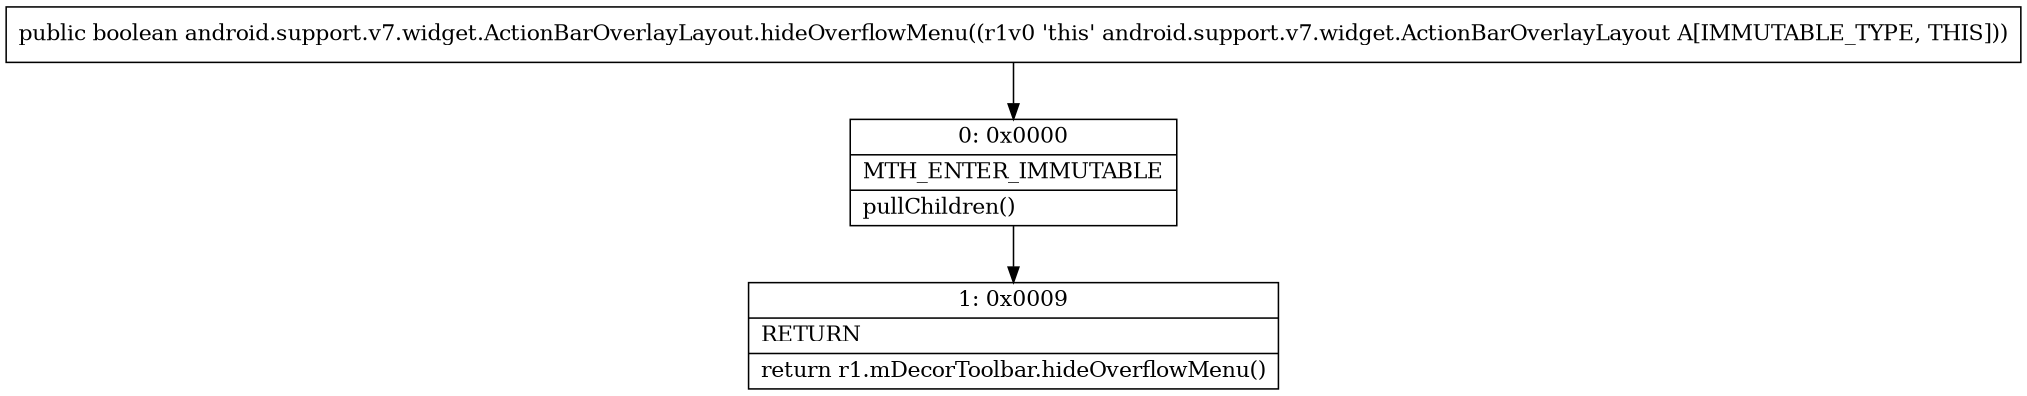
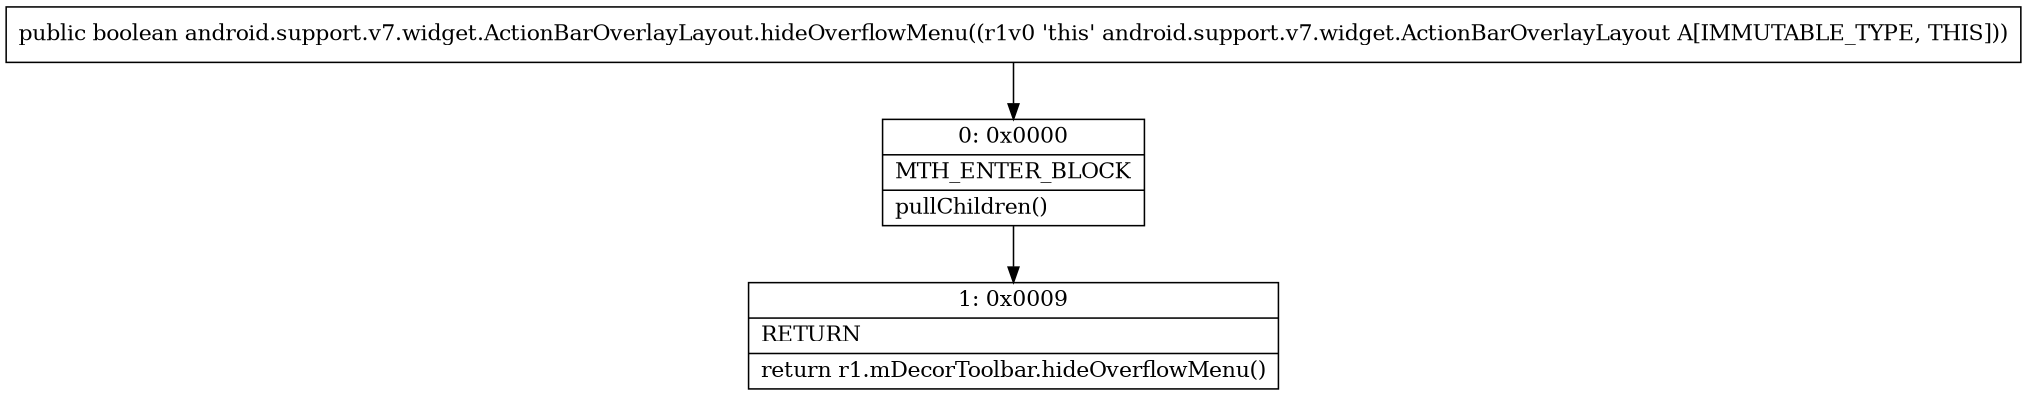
node "0: 0x0000": text "MTH_ENTER_IMMUTABLE" -> "MTH_ENTER_BLOCK"
